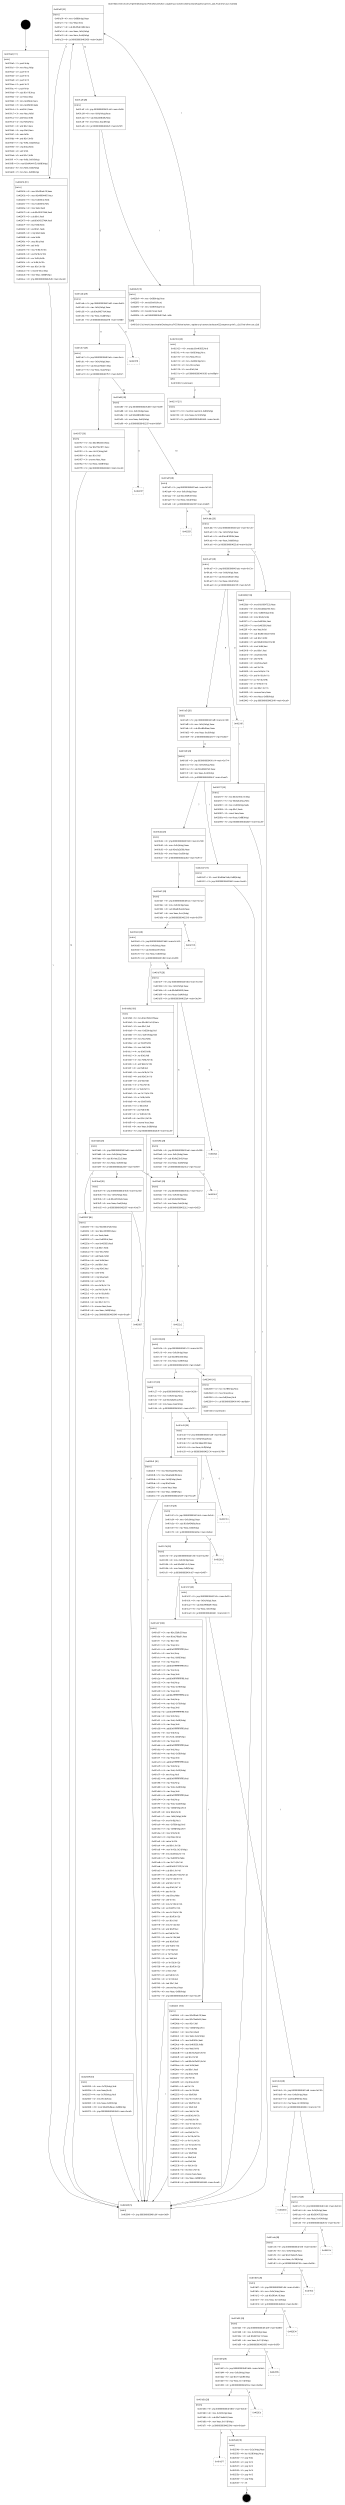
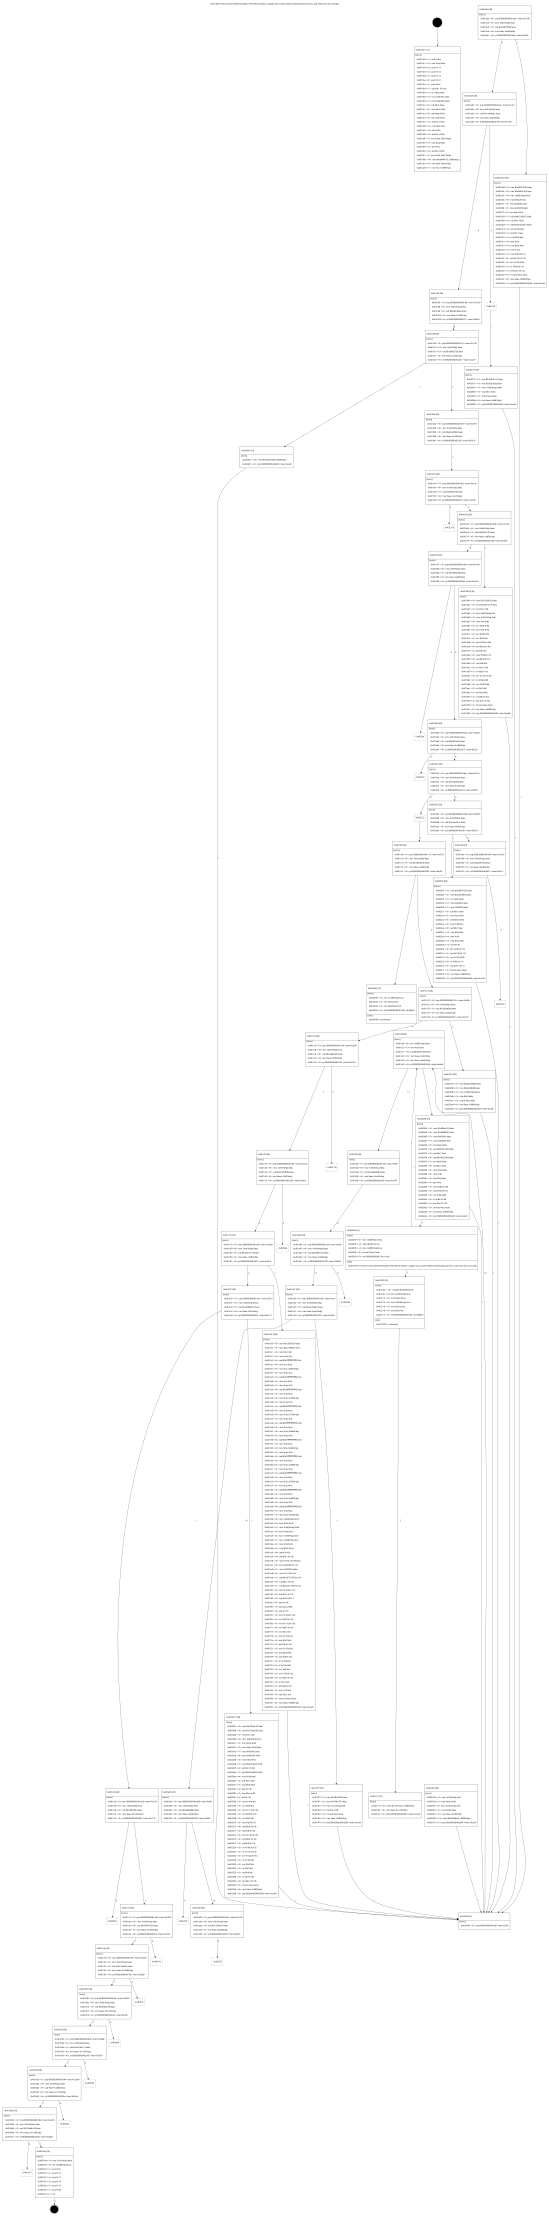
edge "0x401a2f [28]" -> "0x4020ef [19]": now "0x402456 [91]" -> "0x4020ef [19]"
edge "0x401a9f [28]" -> "0x401abb [28]": removed, label "10"
edge "0x401bd3 [28]" -> "0x401bb7 [28]": reversed
